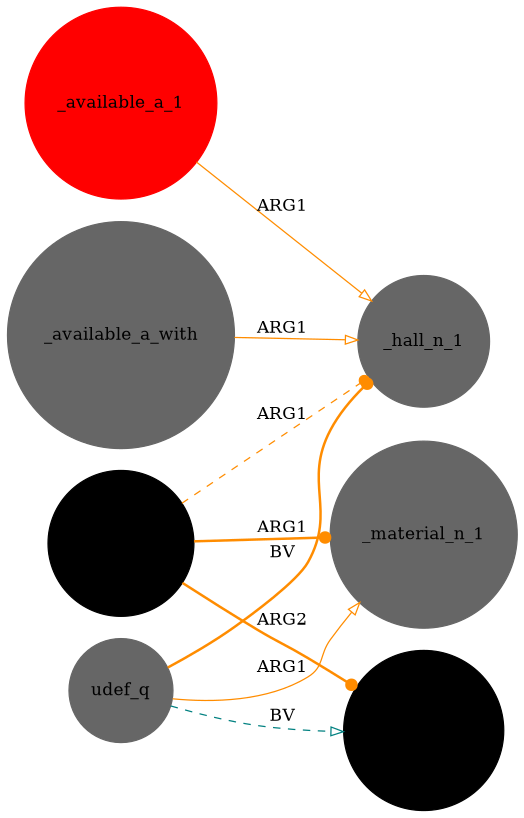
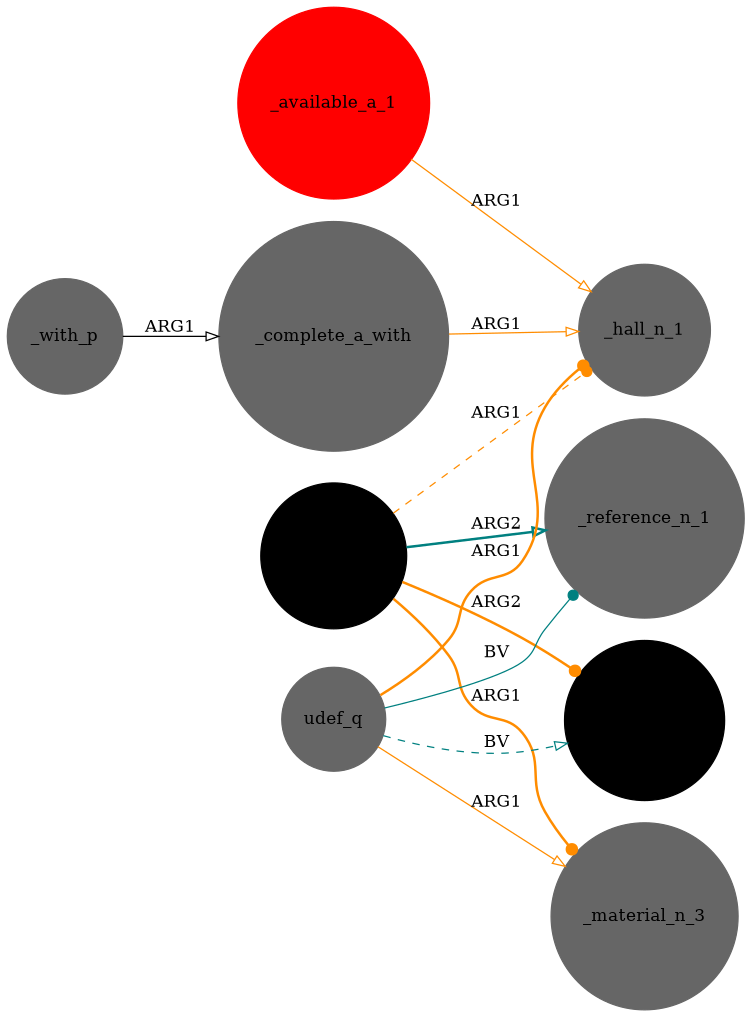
node "_available_a_with": label "_available_a_with" -> "_complete_a_with"
node "_with_p": added
node "_reference_n_1": added
node "_material_n_1": label "_material_n_1" -> "_material_n_3"
edge "udef_q" -> "_hall_n_1": label "BV" -> "ARG1"
